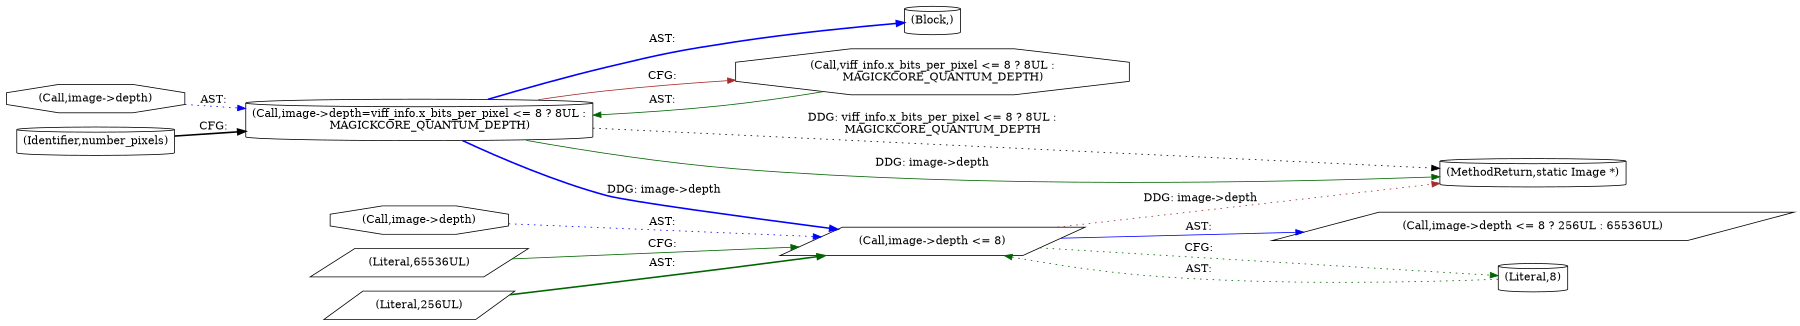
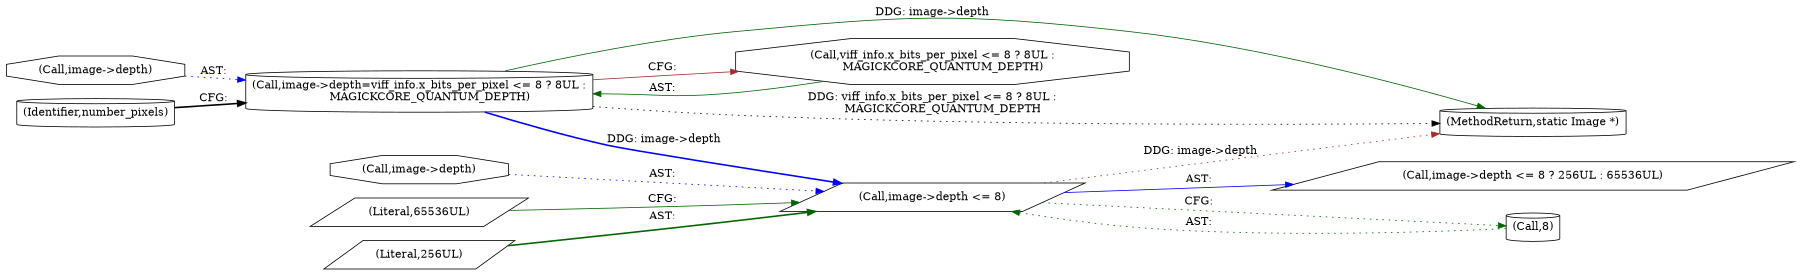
node "(Block,)": removed
node "(Literal,8)": label "(Literal,8)" -> "(Call,8)"
